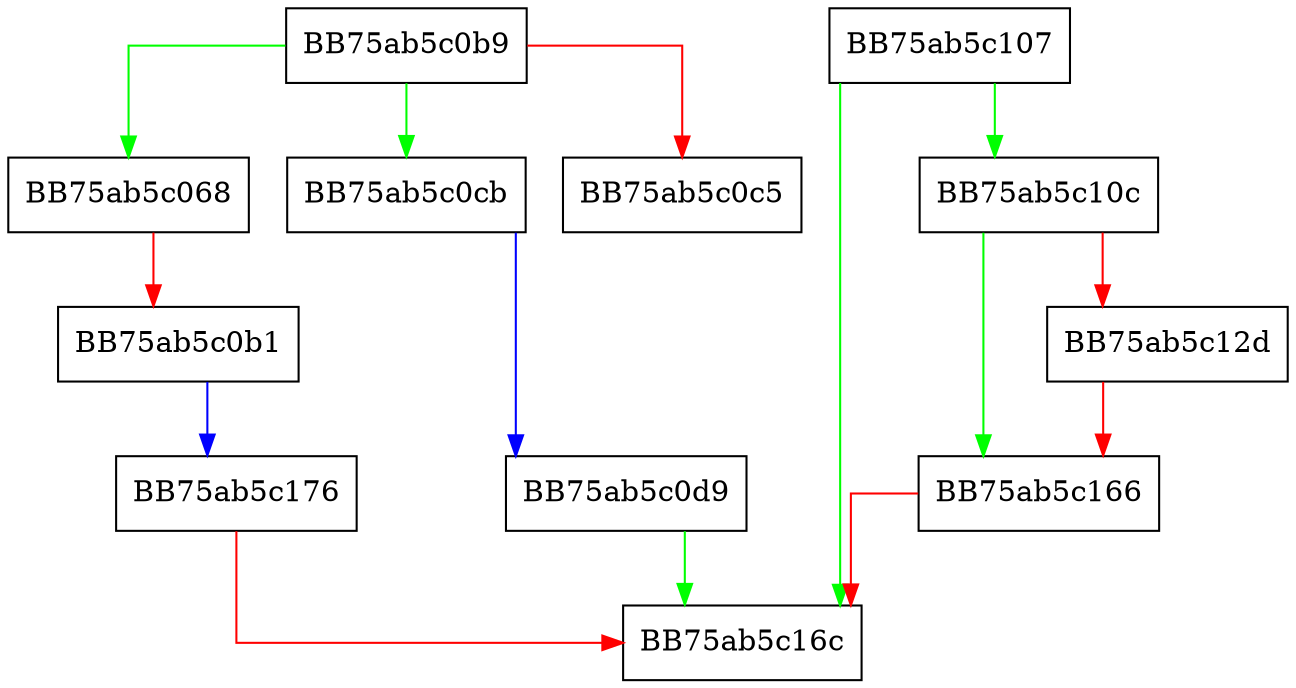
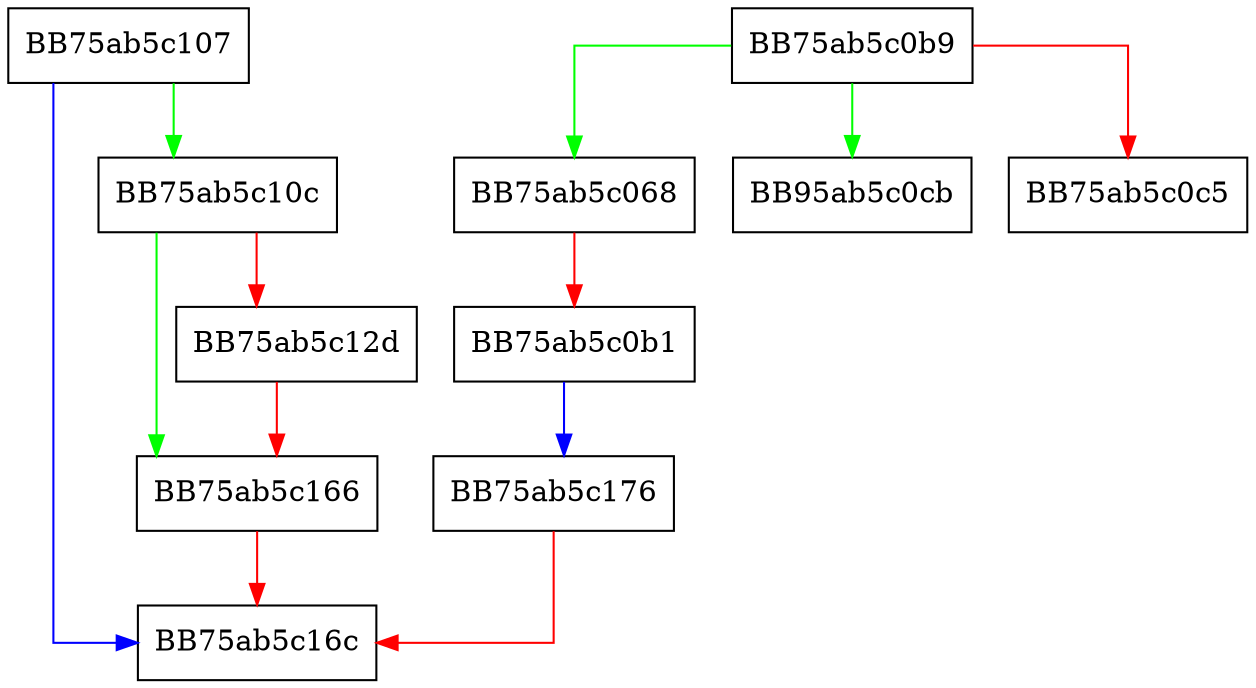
node "BB75ab5c0cb": label "BB75ab5c0cb" -> "BB95ab5c0cb"
edge "BB75ab5c107" -> "BB75ab5c16c": color green -> blue
node "BB75ab5c0d9": removed
